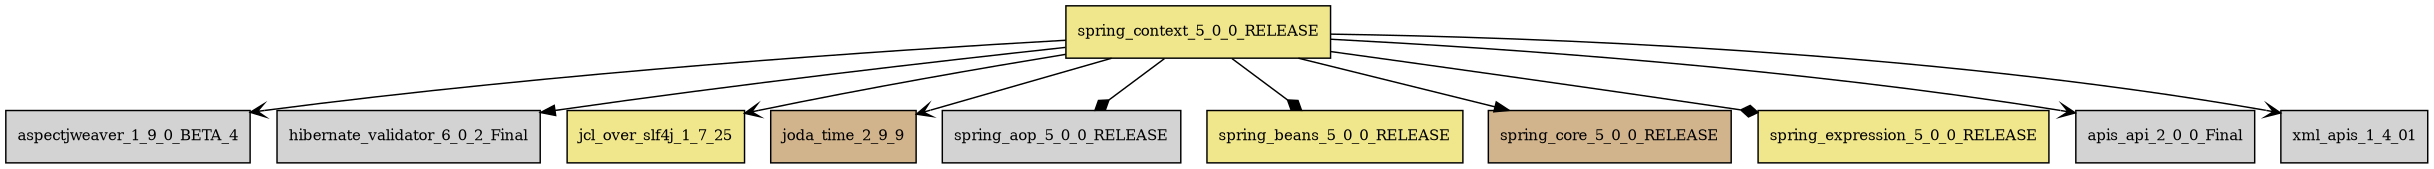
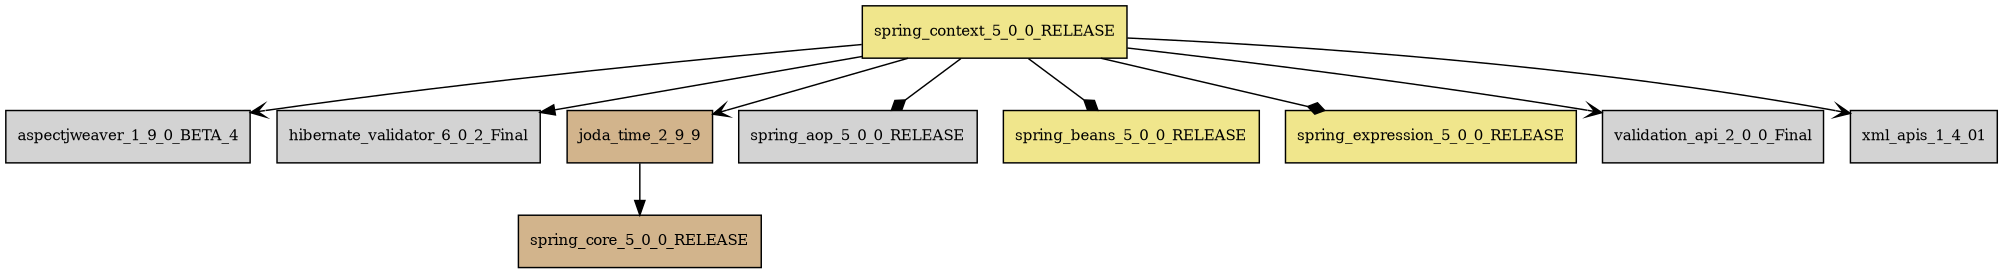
edge "spring_context_5_0_0_RELEASE" -> "spring_core_5_0_0_RELEASE": now "joda_time_2_9_9" -> "spring_core_5_0_0_RELEASE"
node "jcl_over_slf4j_1_7_25": removed
node "apis_api_2_0_0_Final": label "apis_api_2_0_0_Final" -> "validation_api_2_0_0_Final"
